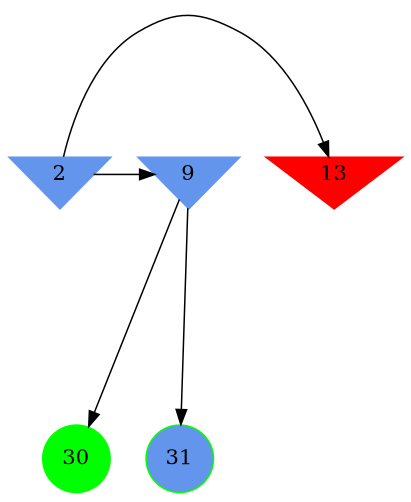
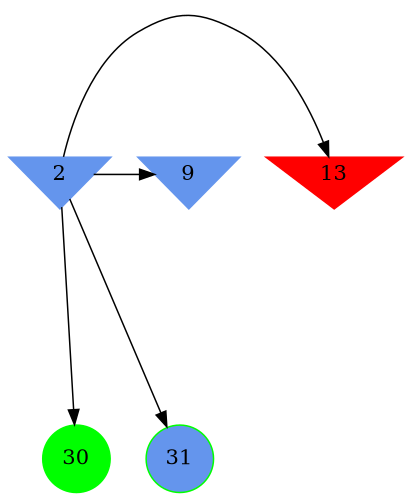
edge "9" -> "30": now "2" -> "30"
edge "9" -> "31": now "2" -> "31"
